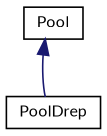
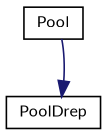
edge "PoolDrep" -> "Pool": reversed
